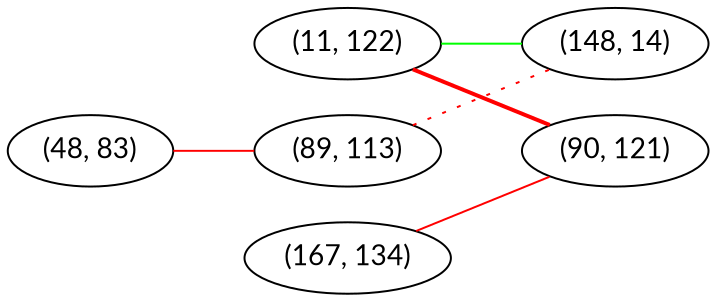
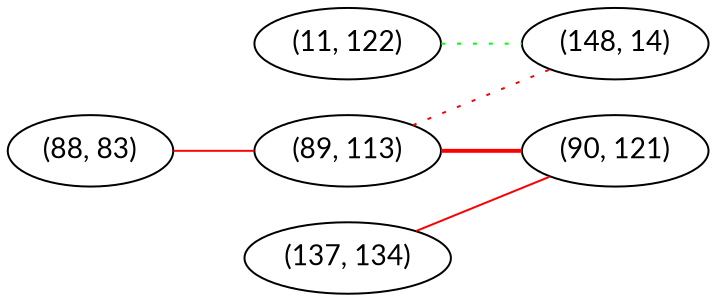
edge "(11, 122)" -- "(148, 14)": style solid -> dotted
edge "(11, 122)" -- "(90, 121)": now "(89, 113)" -- "(90, 121)"
node "(48, 83)": label "(48, 83)" -> "(88, 83)"
node "(167, 134)": label "(167, 134)" -> "(137, 134)"
